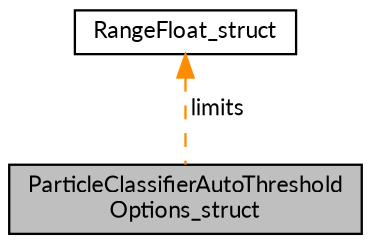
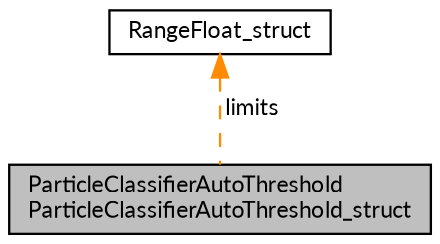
node "ParticleClassifierAutoThreshold Options_struct": label "ParticleClassifierAutoThreshold Options_struct" -> "ParticleClassifierAutoThreshold ParticleClassifierAutoThreshold_struct"
